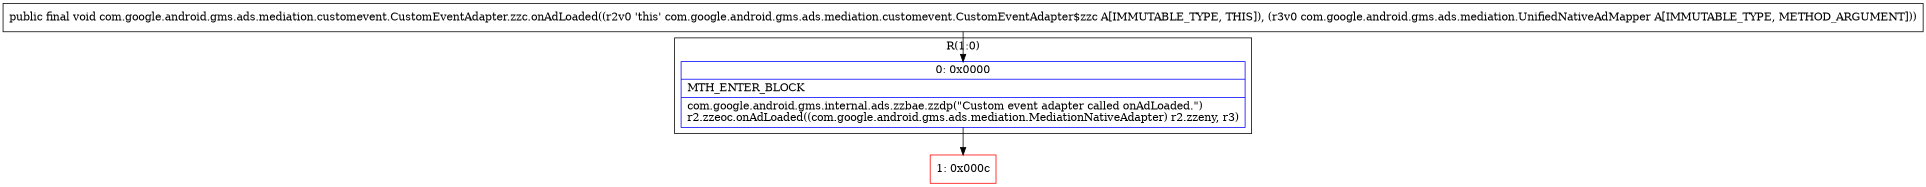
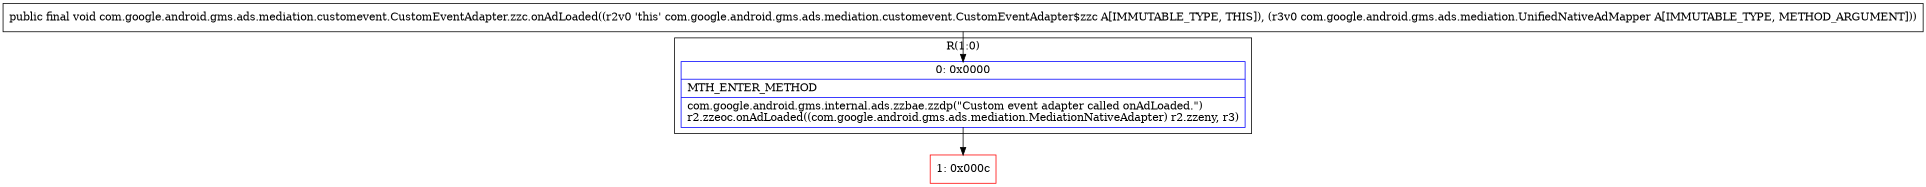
node "0: 0x0000": text "MTH_ENTER_BLOCK" -> "MTH_ENTER_METHOD"
